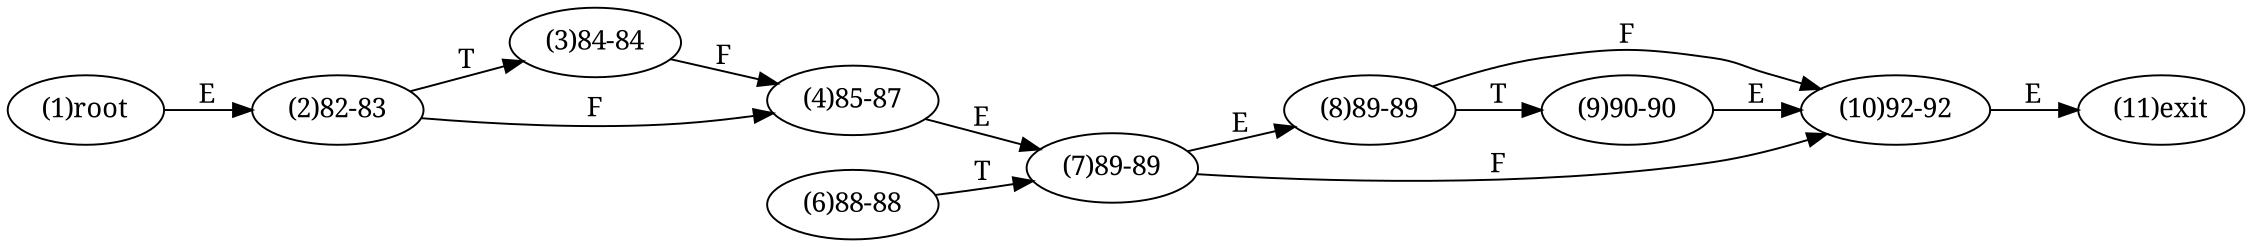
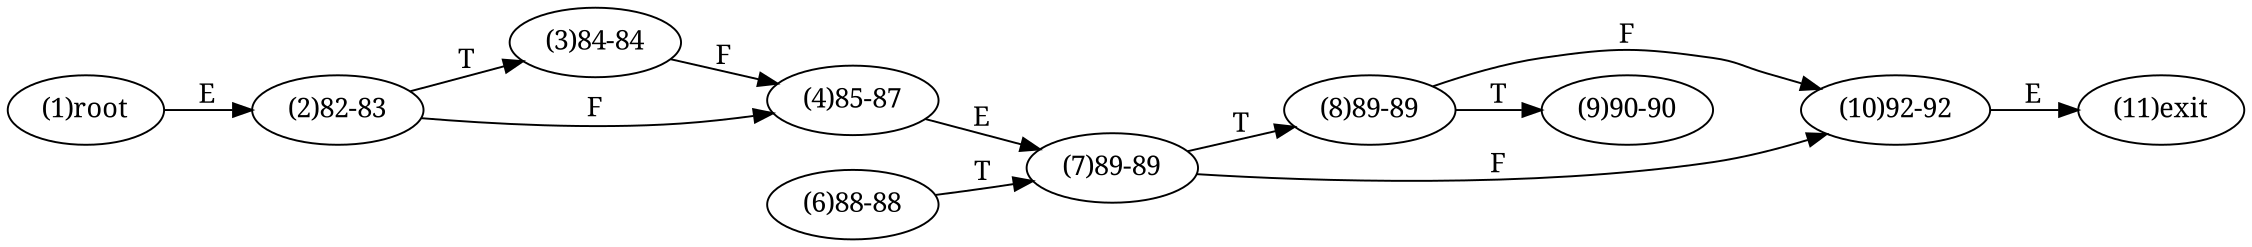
edge "(9)90-90" -> "(10)92-92": removed, label "E"
edge "(7)89-89" -> "(8)89-89": label "E" -> "T"
